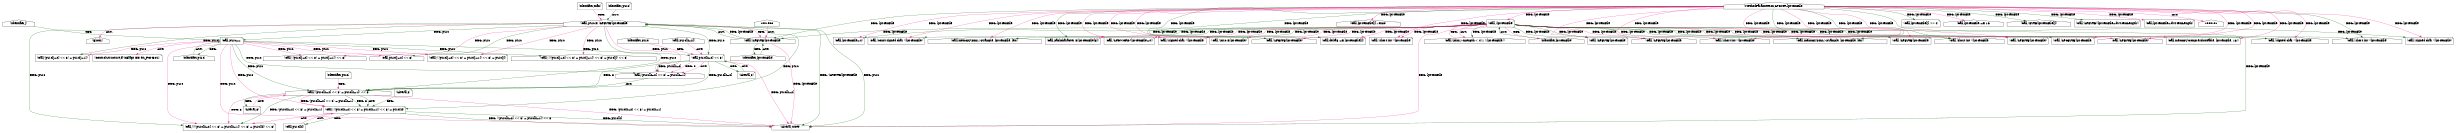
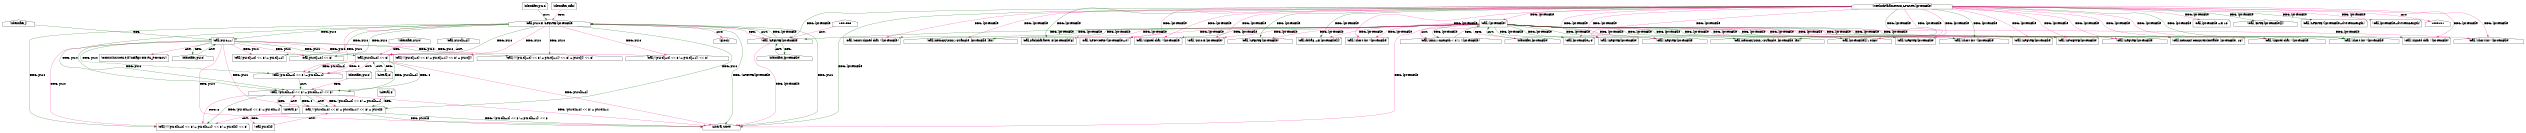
node "(Call,lpMemFile[j] >> 4)": removed
node "(Call,lpMemFile += 16)": shape house -> note
edge "(Call,(pIns->nLength < 4) || (!lpMemFile))" -> "(Call,!lpMemFile)": color deeppink -> darkgreen
edge "(Call,!lpMemFile)" -> "(Call,lpMemFile[j] - 0x80)": added, label "DDG: lpMemFile"
edge "(Call,(((pSrc[k+2] << 8) + pSrc[k+1]) << 8) + pSrc[k])" -> "(Call,pSrc[k])": color darkgreen -> deeppink
